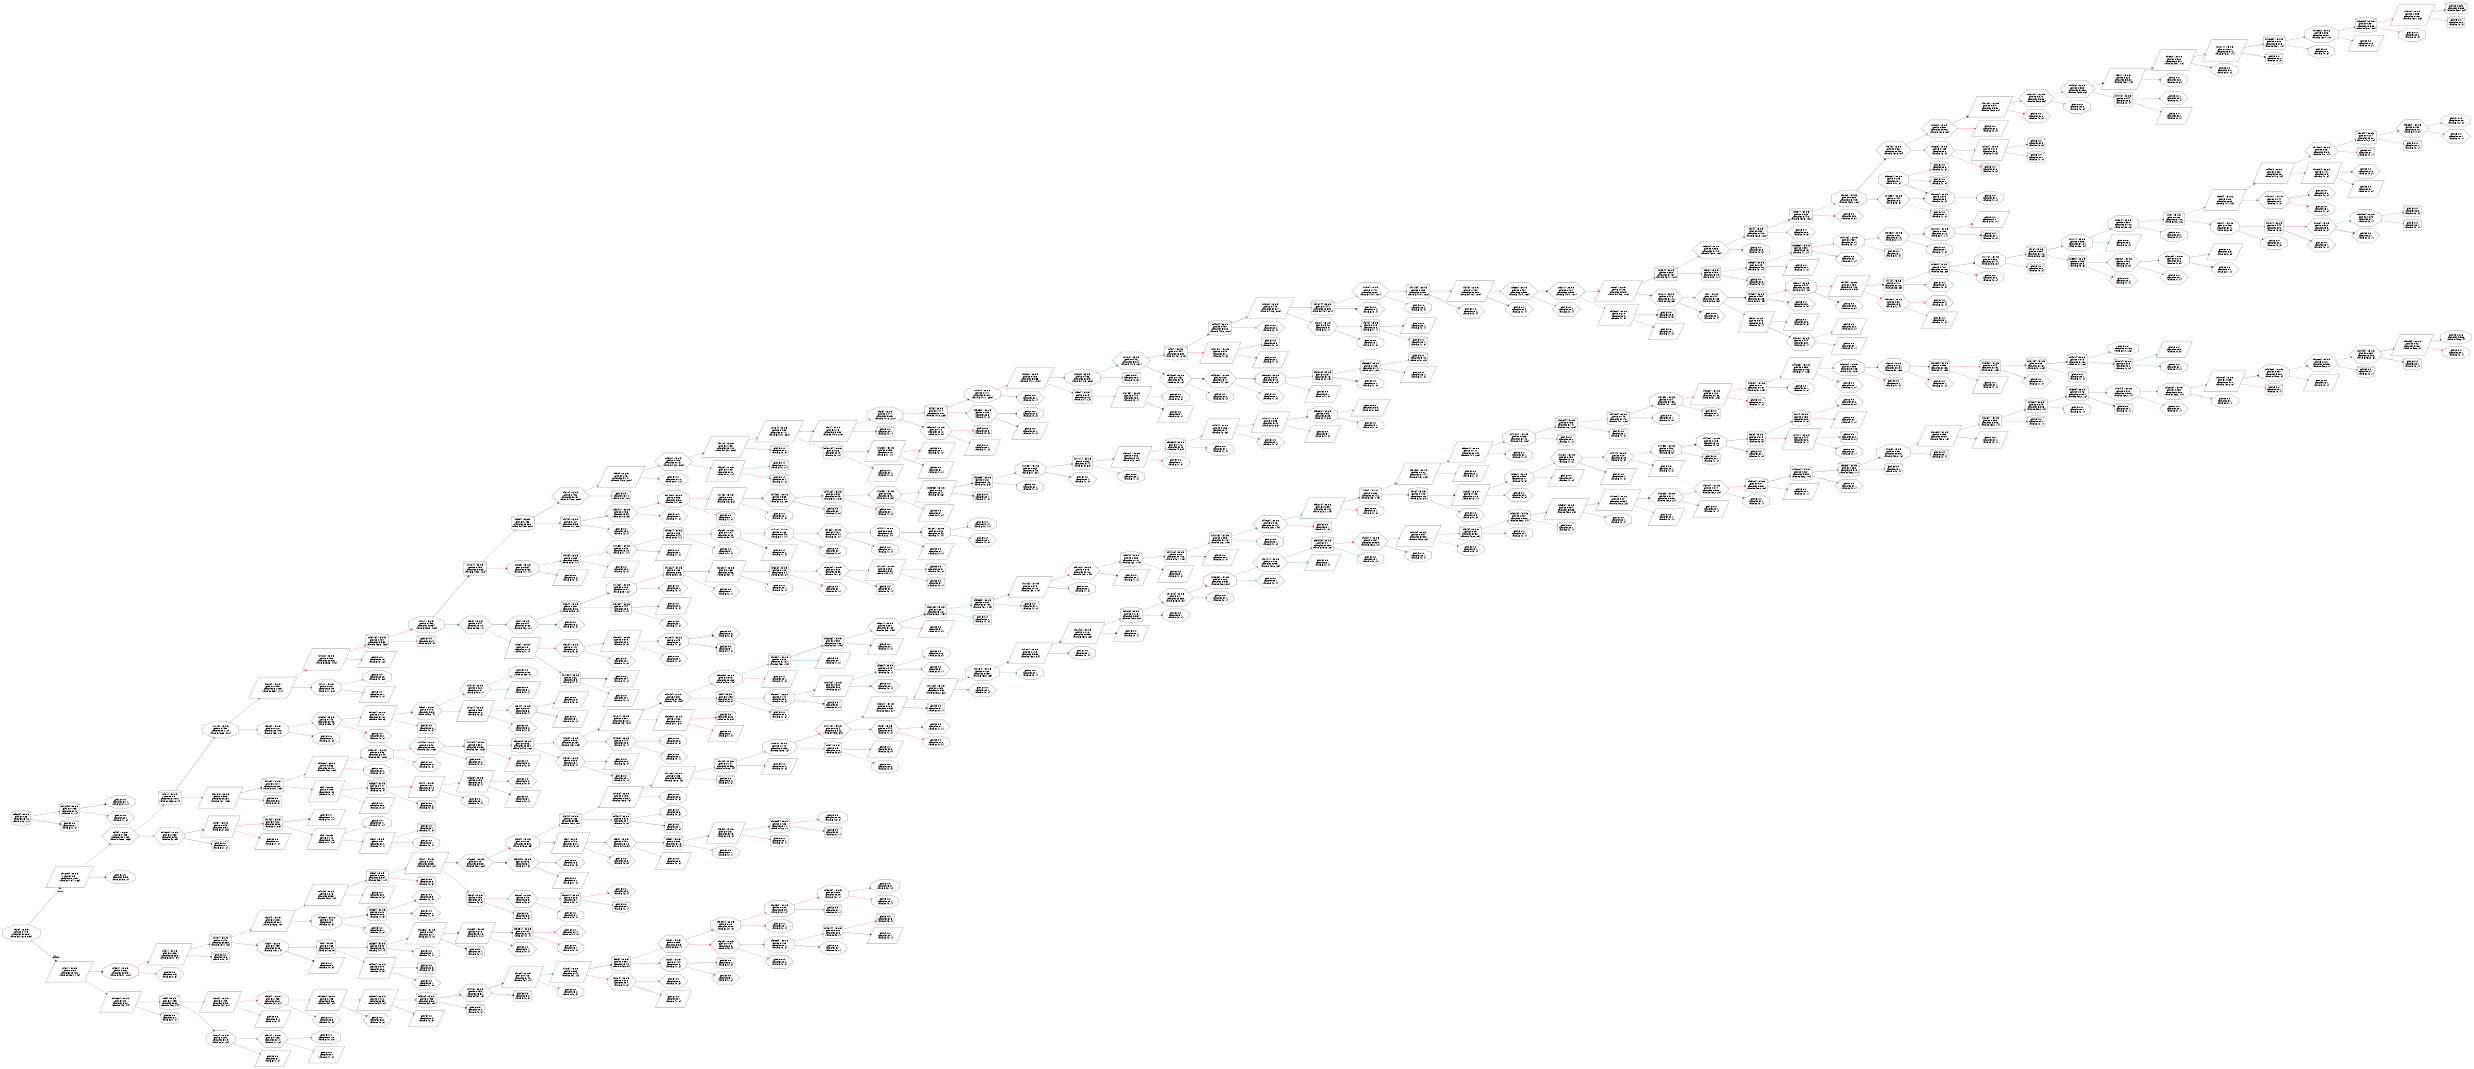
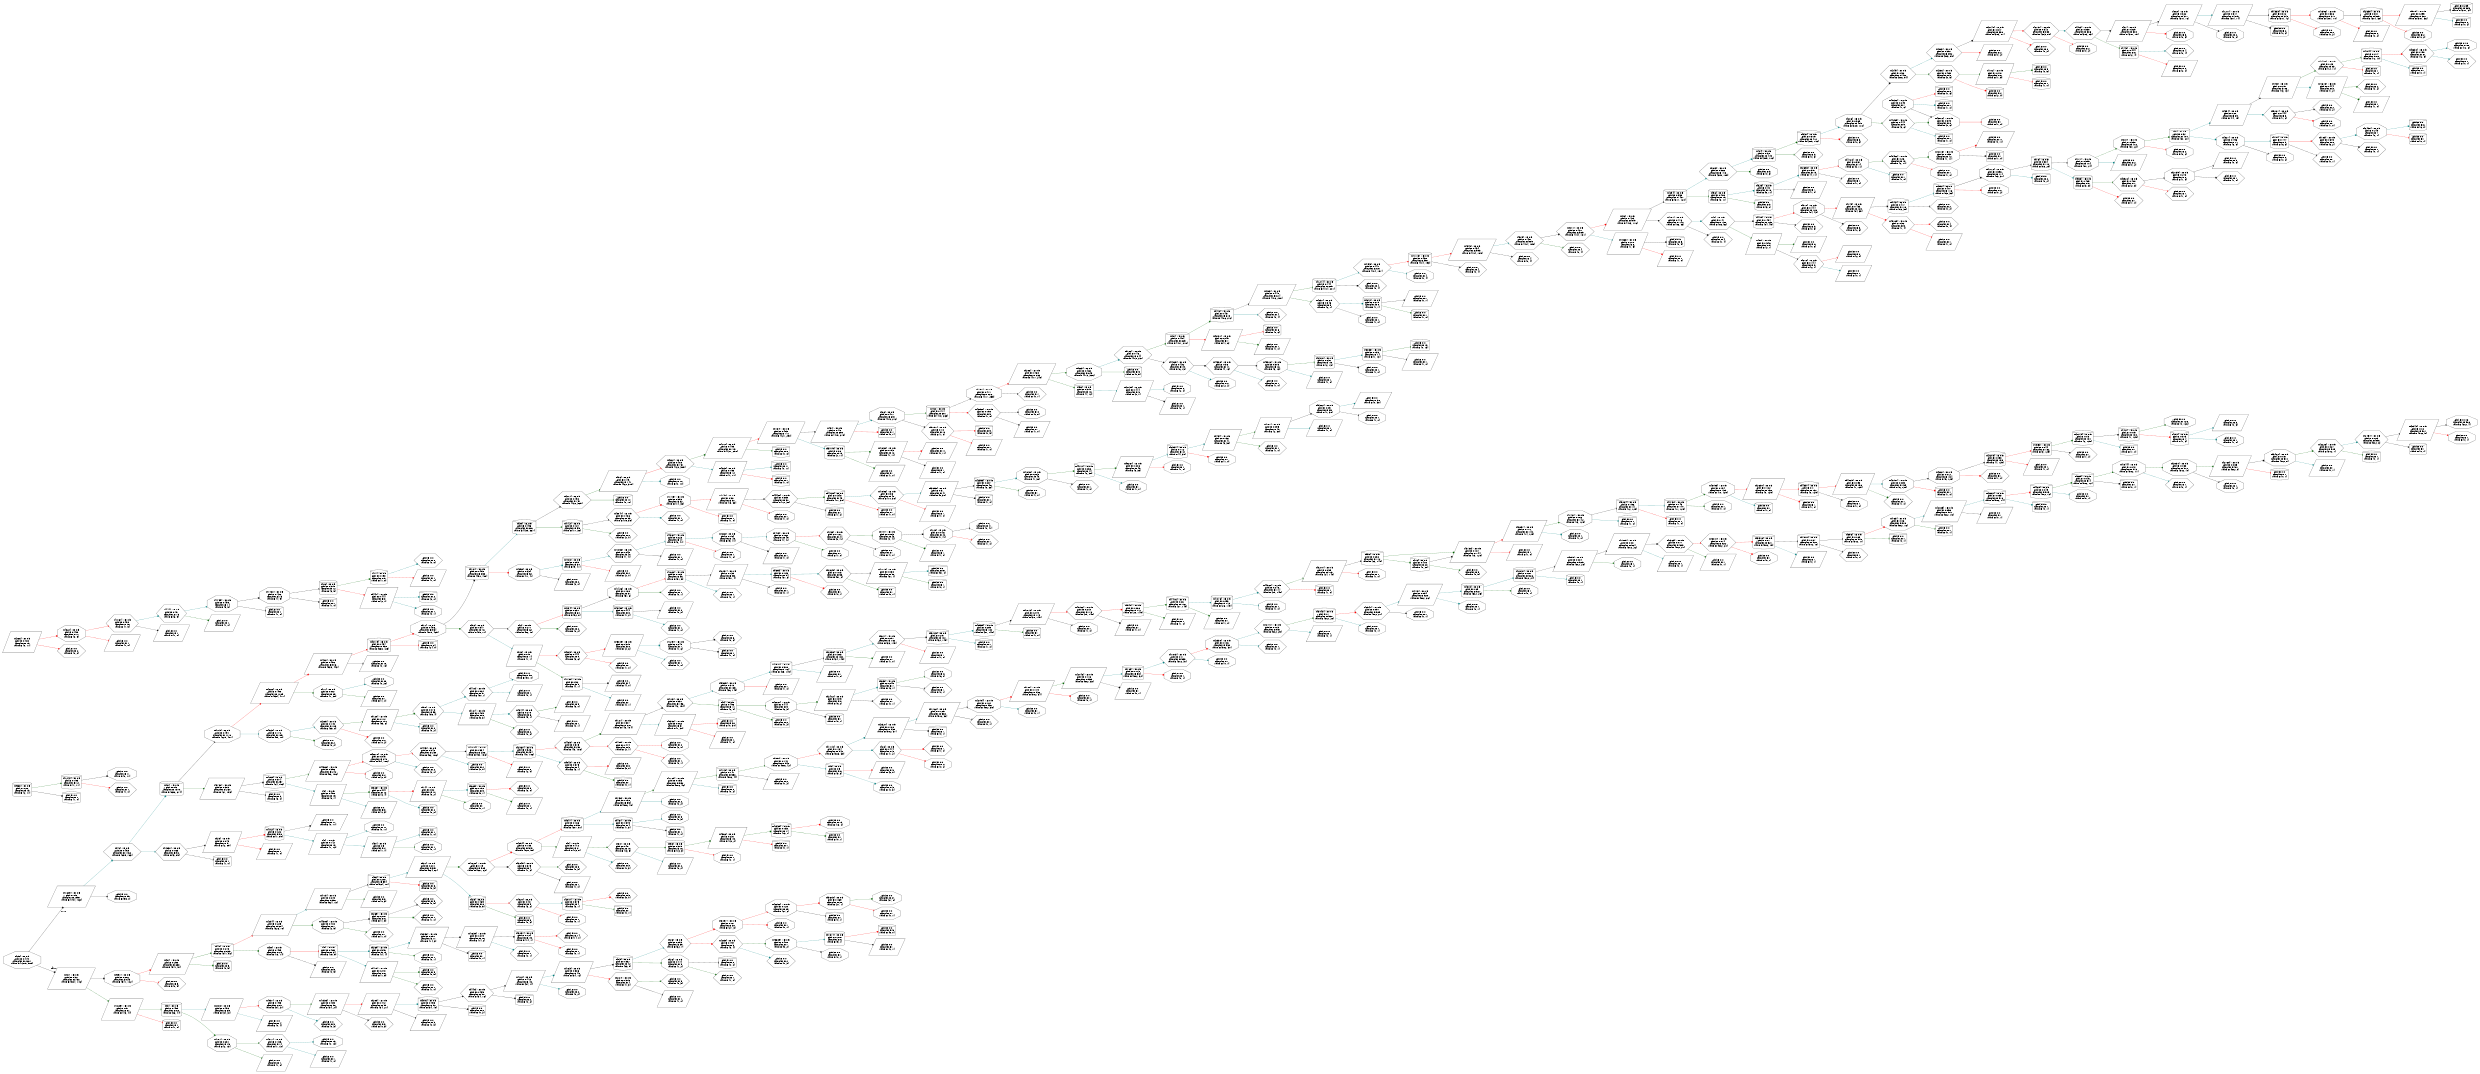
edge "X[76] <= 0.5 gini = 0.408 samples = 28 value = [8, 20]" -> "X[266] <= 0.5 gini = 0.488 samples = 19 value = [8, 11]": now "X[76] <= 0.5 gini = 0.408 samples = 28 value = [8, 20]" -> "X[3136] <= 0.5 gini = 0.187 samples = 144 value = [15, 129]"
node "X[625] <= 0.5 gini = 0.198 samples = 9 value = [8, 1]": shape parallelogram -> cylinder
